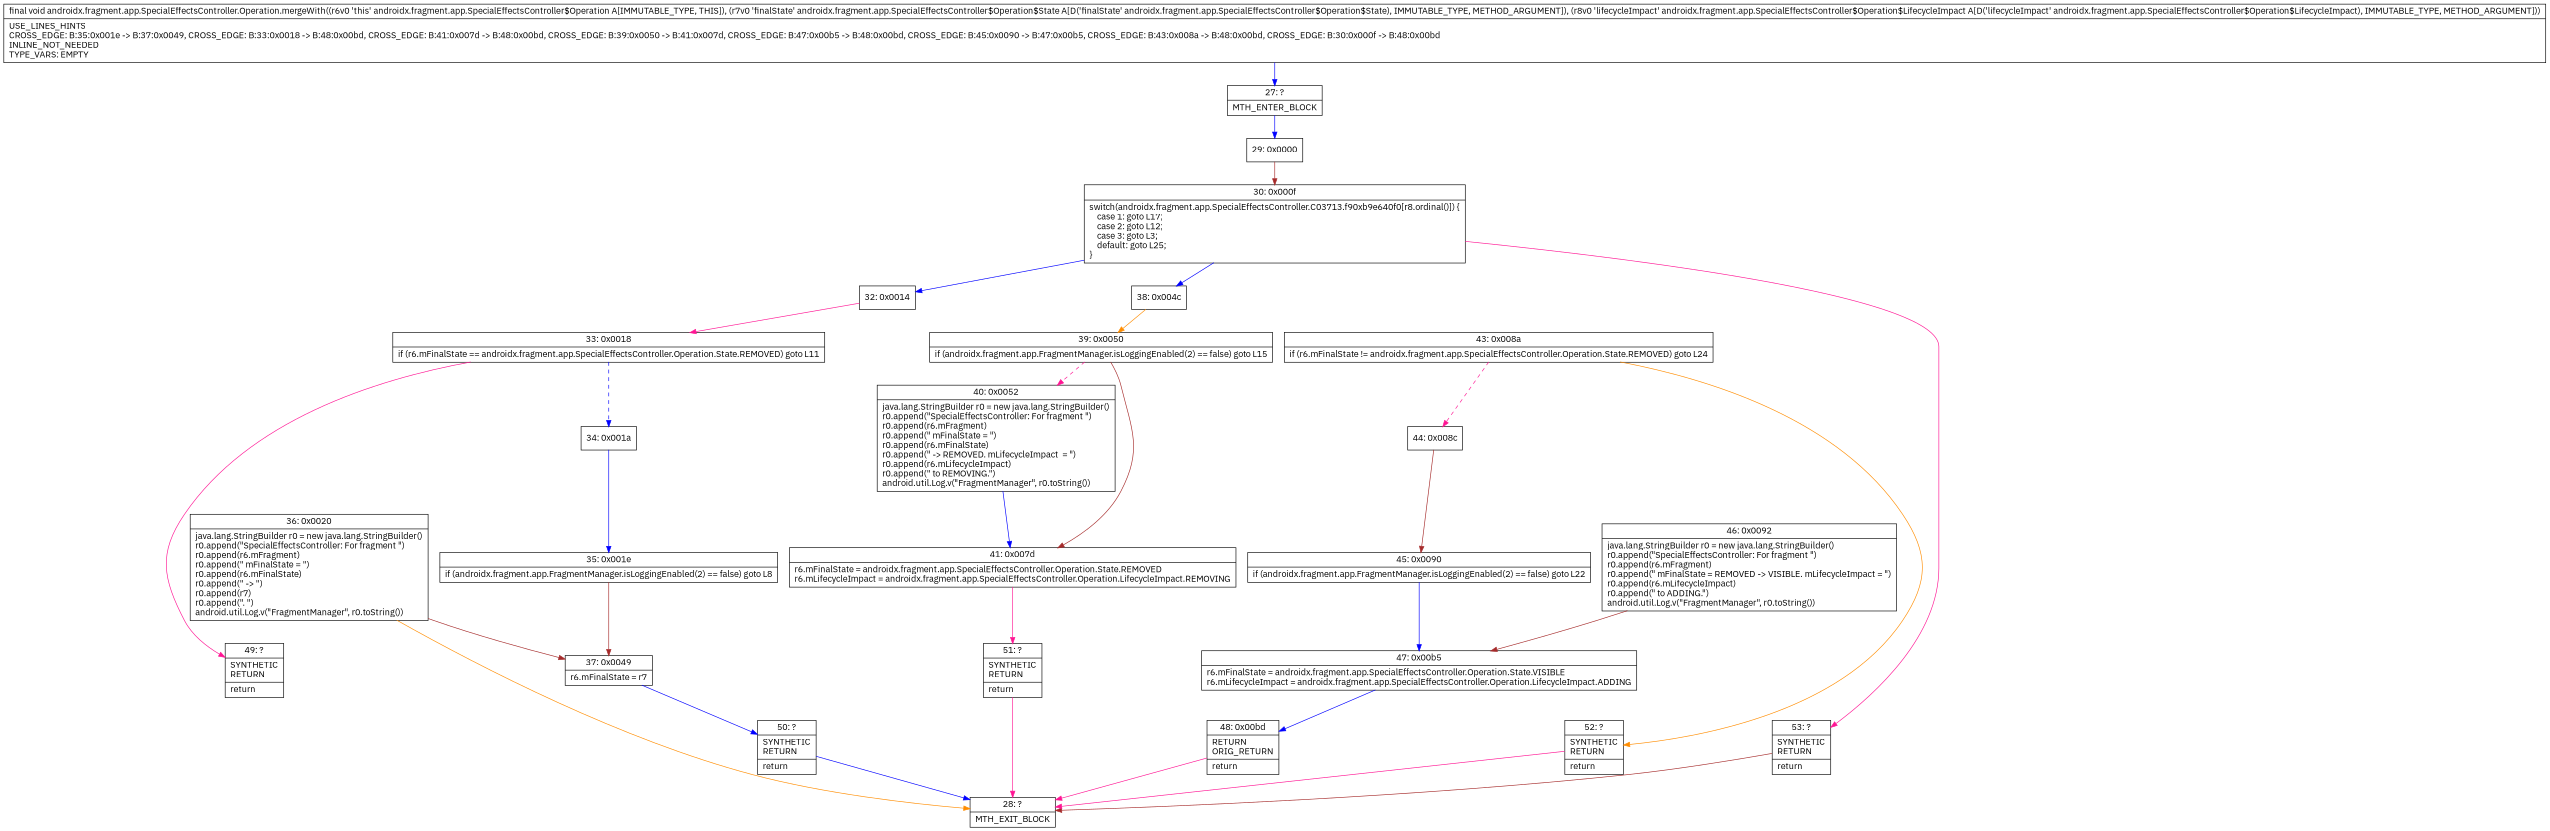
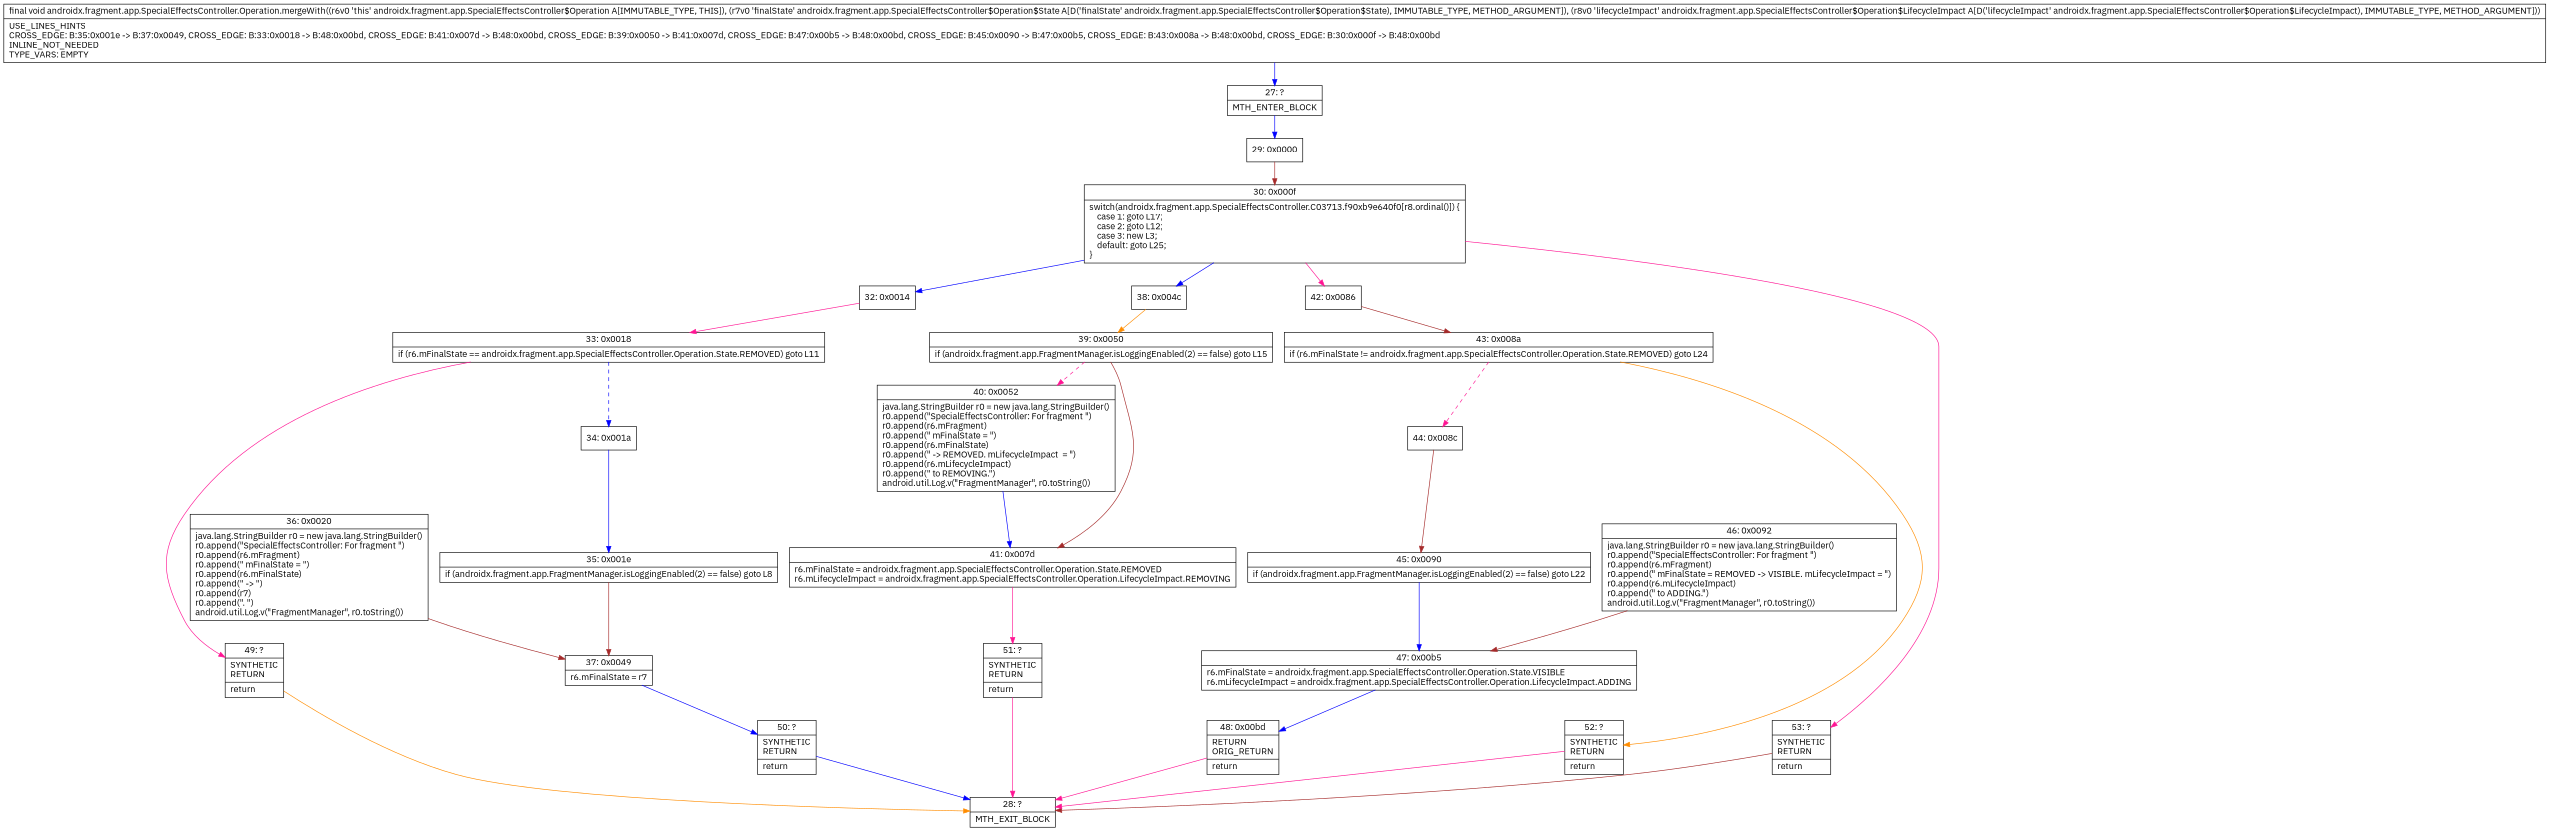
node "30: 0x000f": text "case 3: goto L3;" -> "case 3: new L3;"
node "42: 0x0086": added
edge "36: 0x0020" -> "28: ?": now "49: ?" -> "28: ?"
